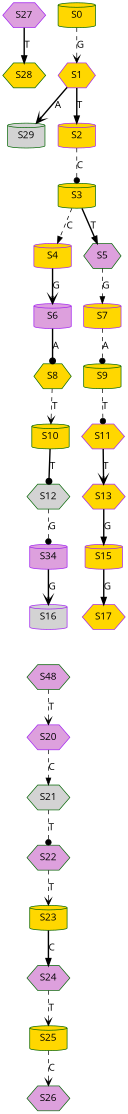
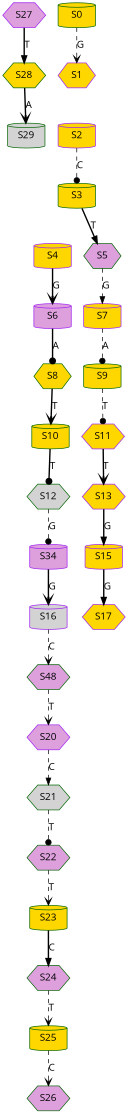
edge "S1" -> "S29": now "S28" -> "S29"
edge "S1" -> "S2": removed, label "T"
edge "S3" -> "S4": removed, label "C"
edge "S8" -> "S10": style dashed -> bold
edge "S16" -> "S48": added, label "C"
